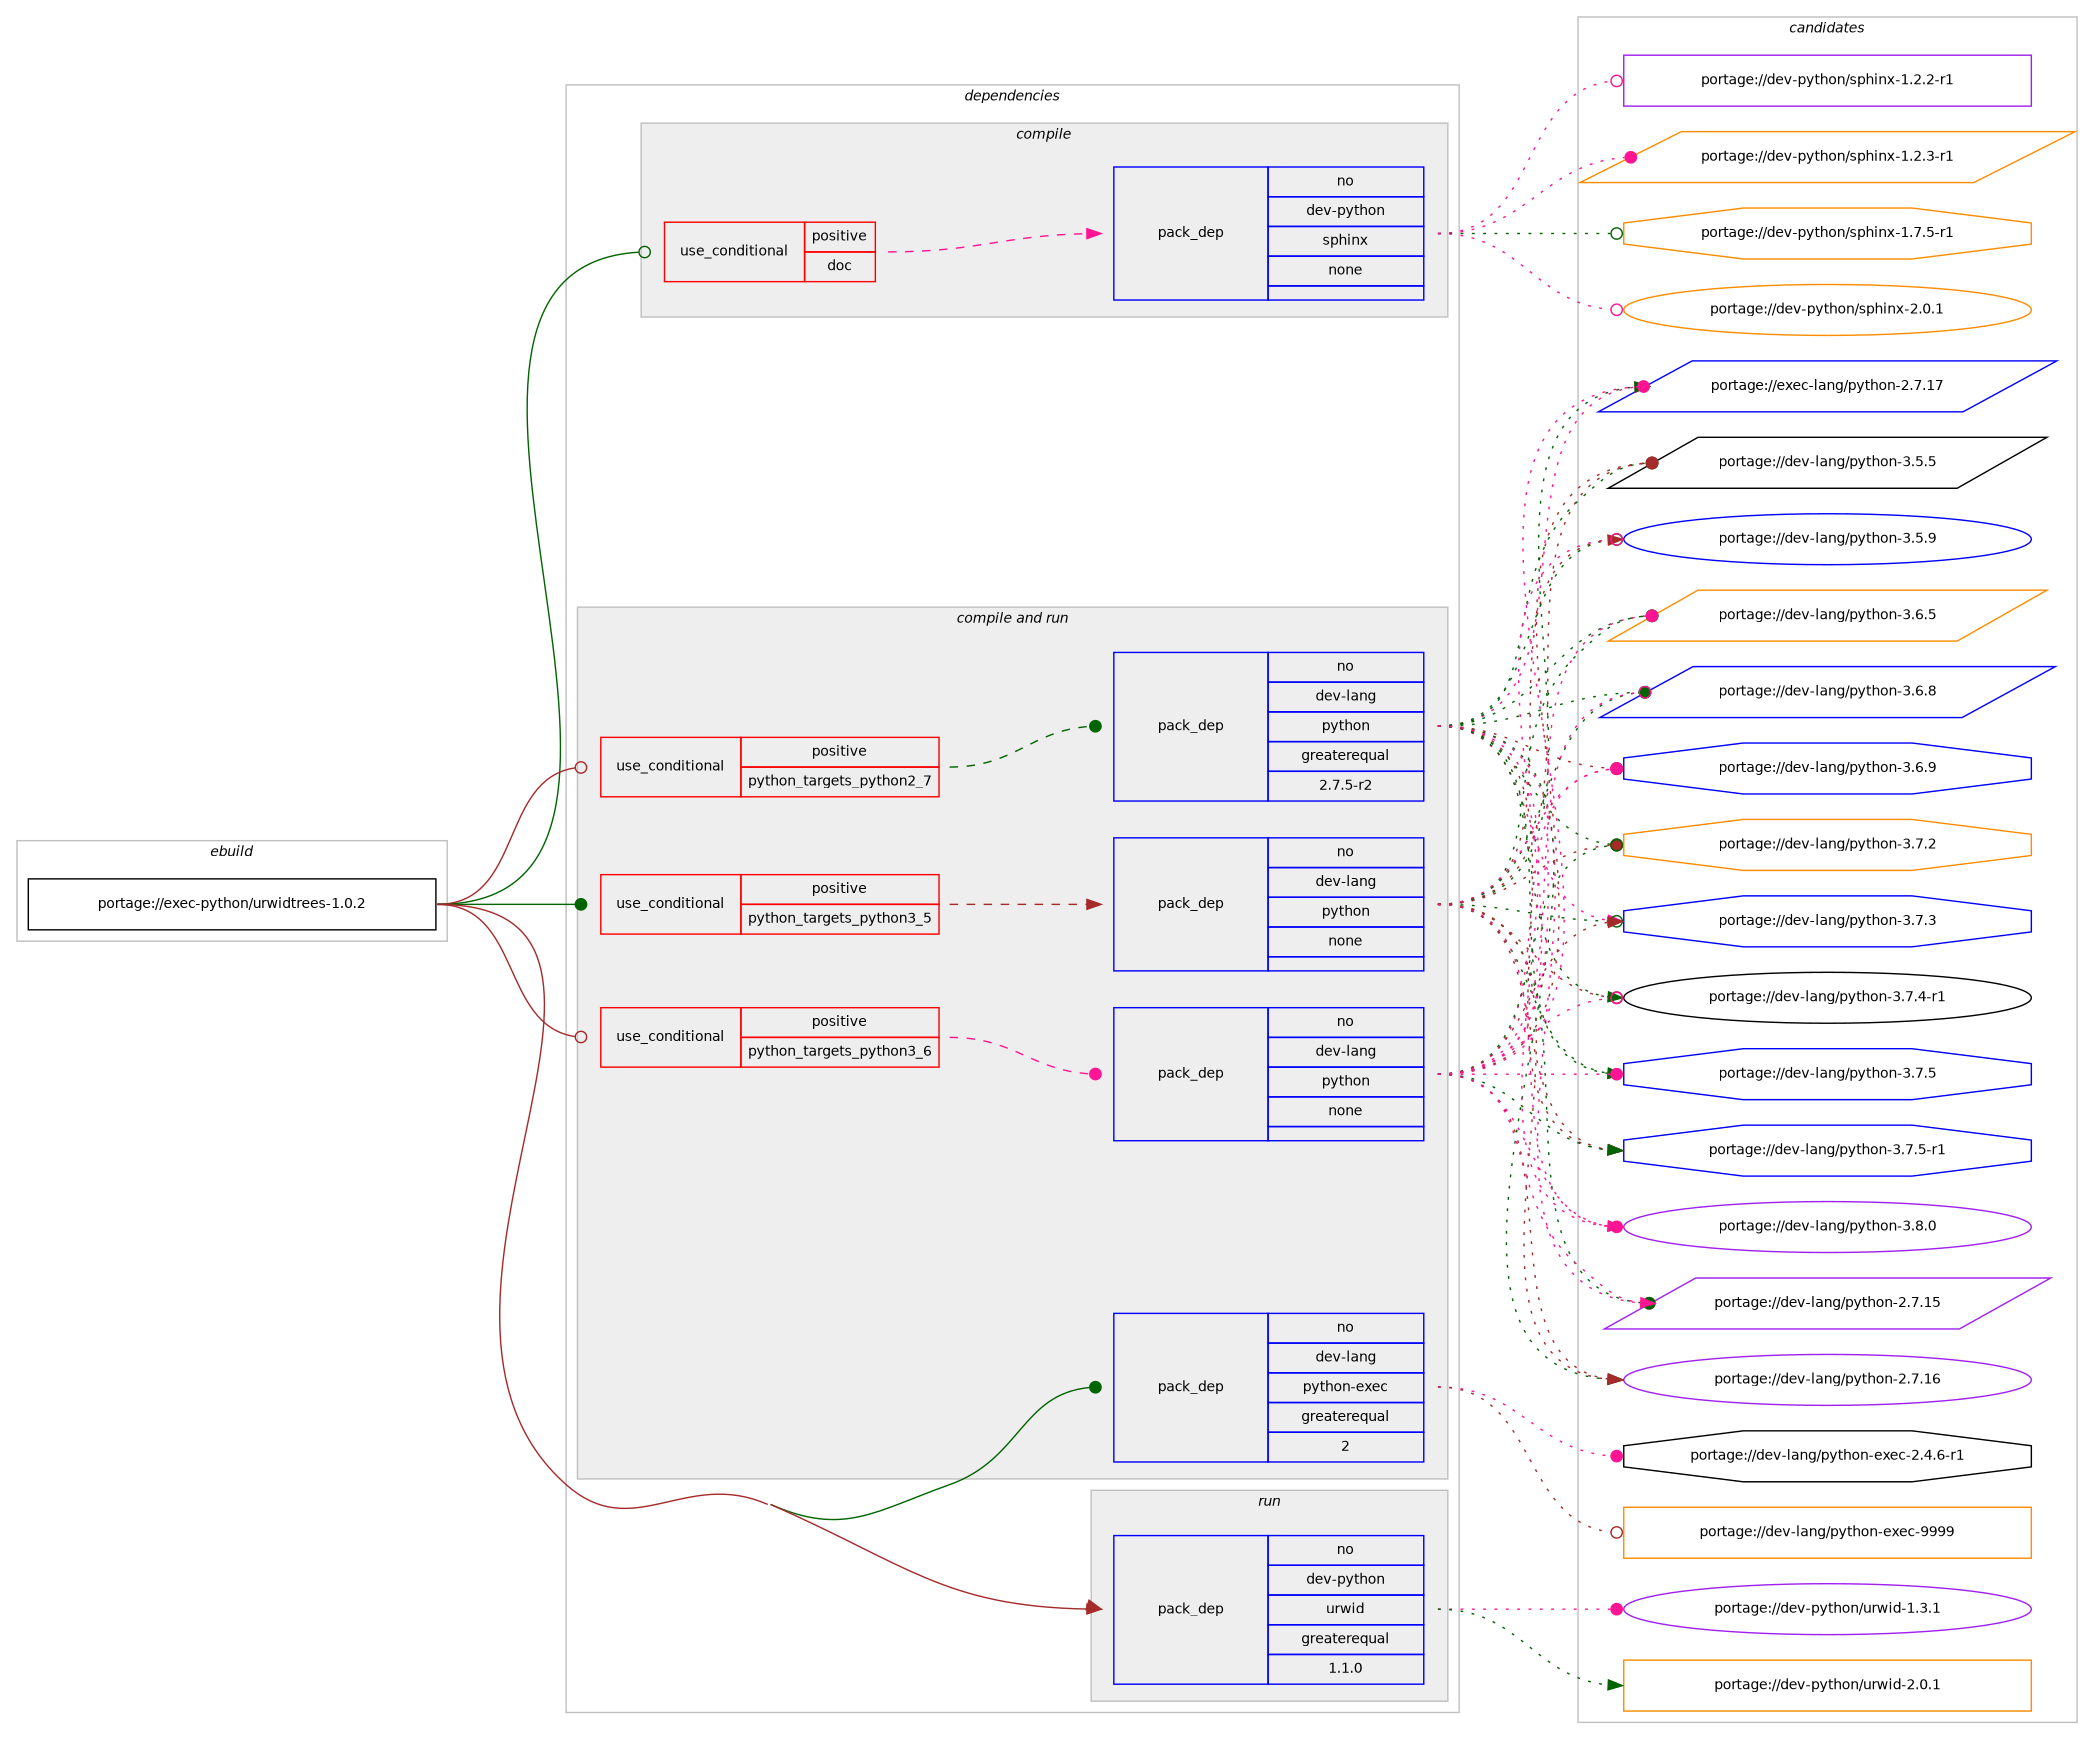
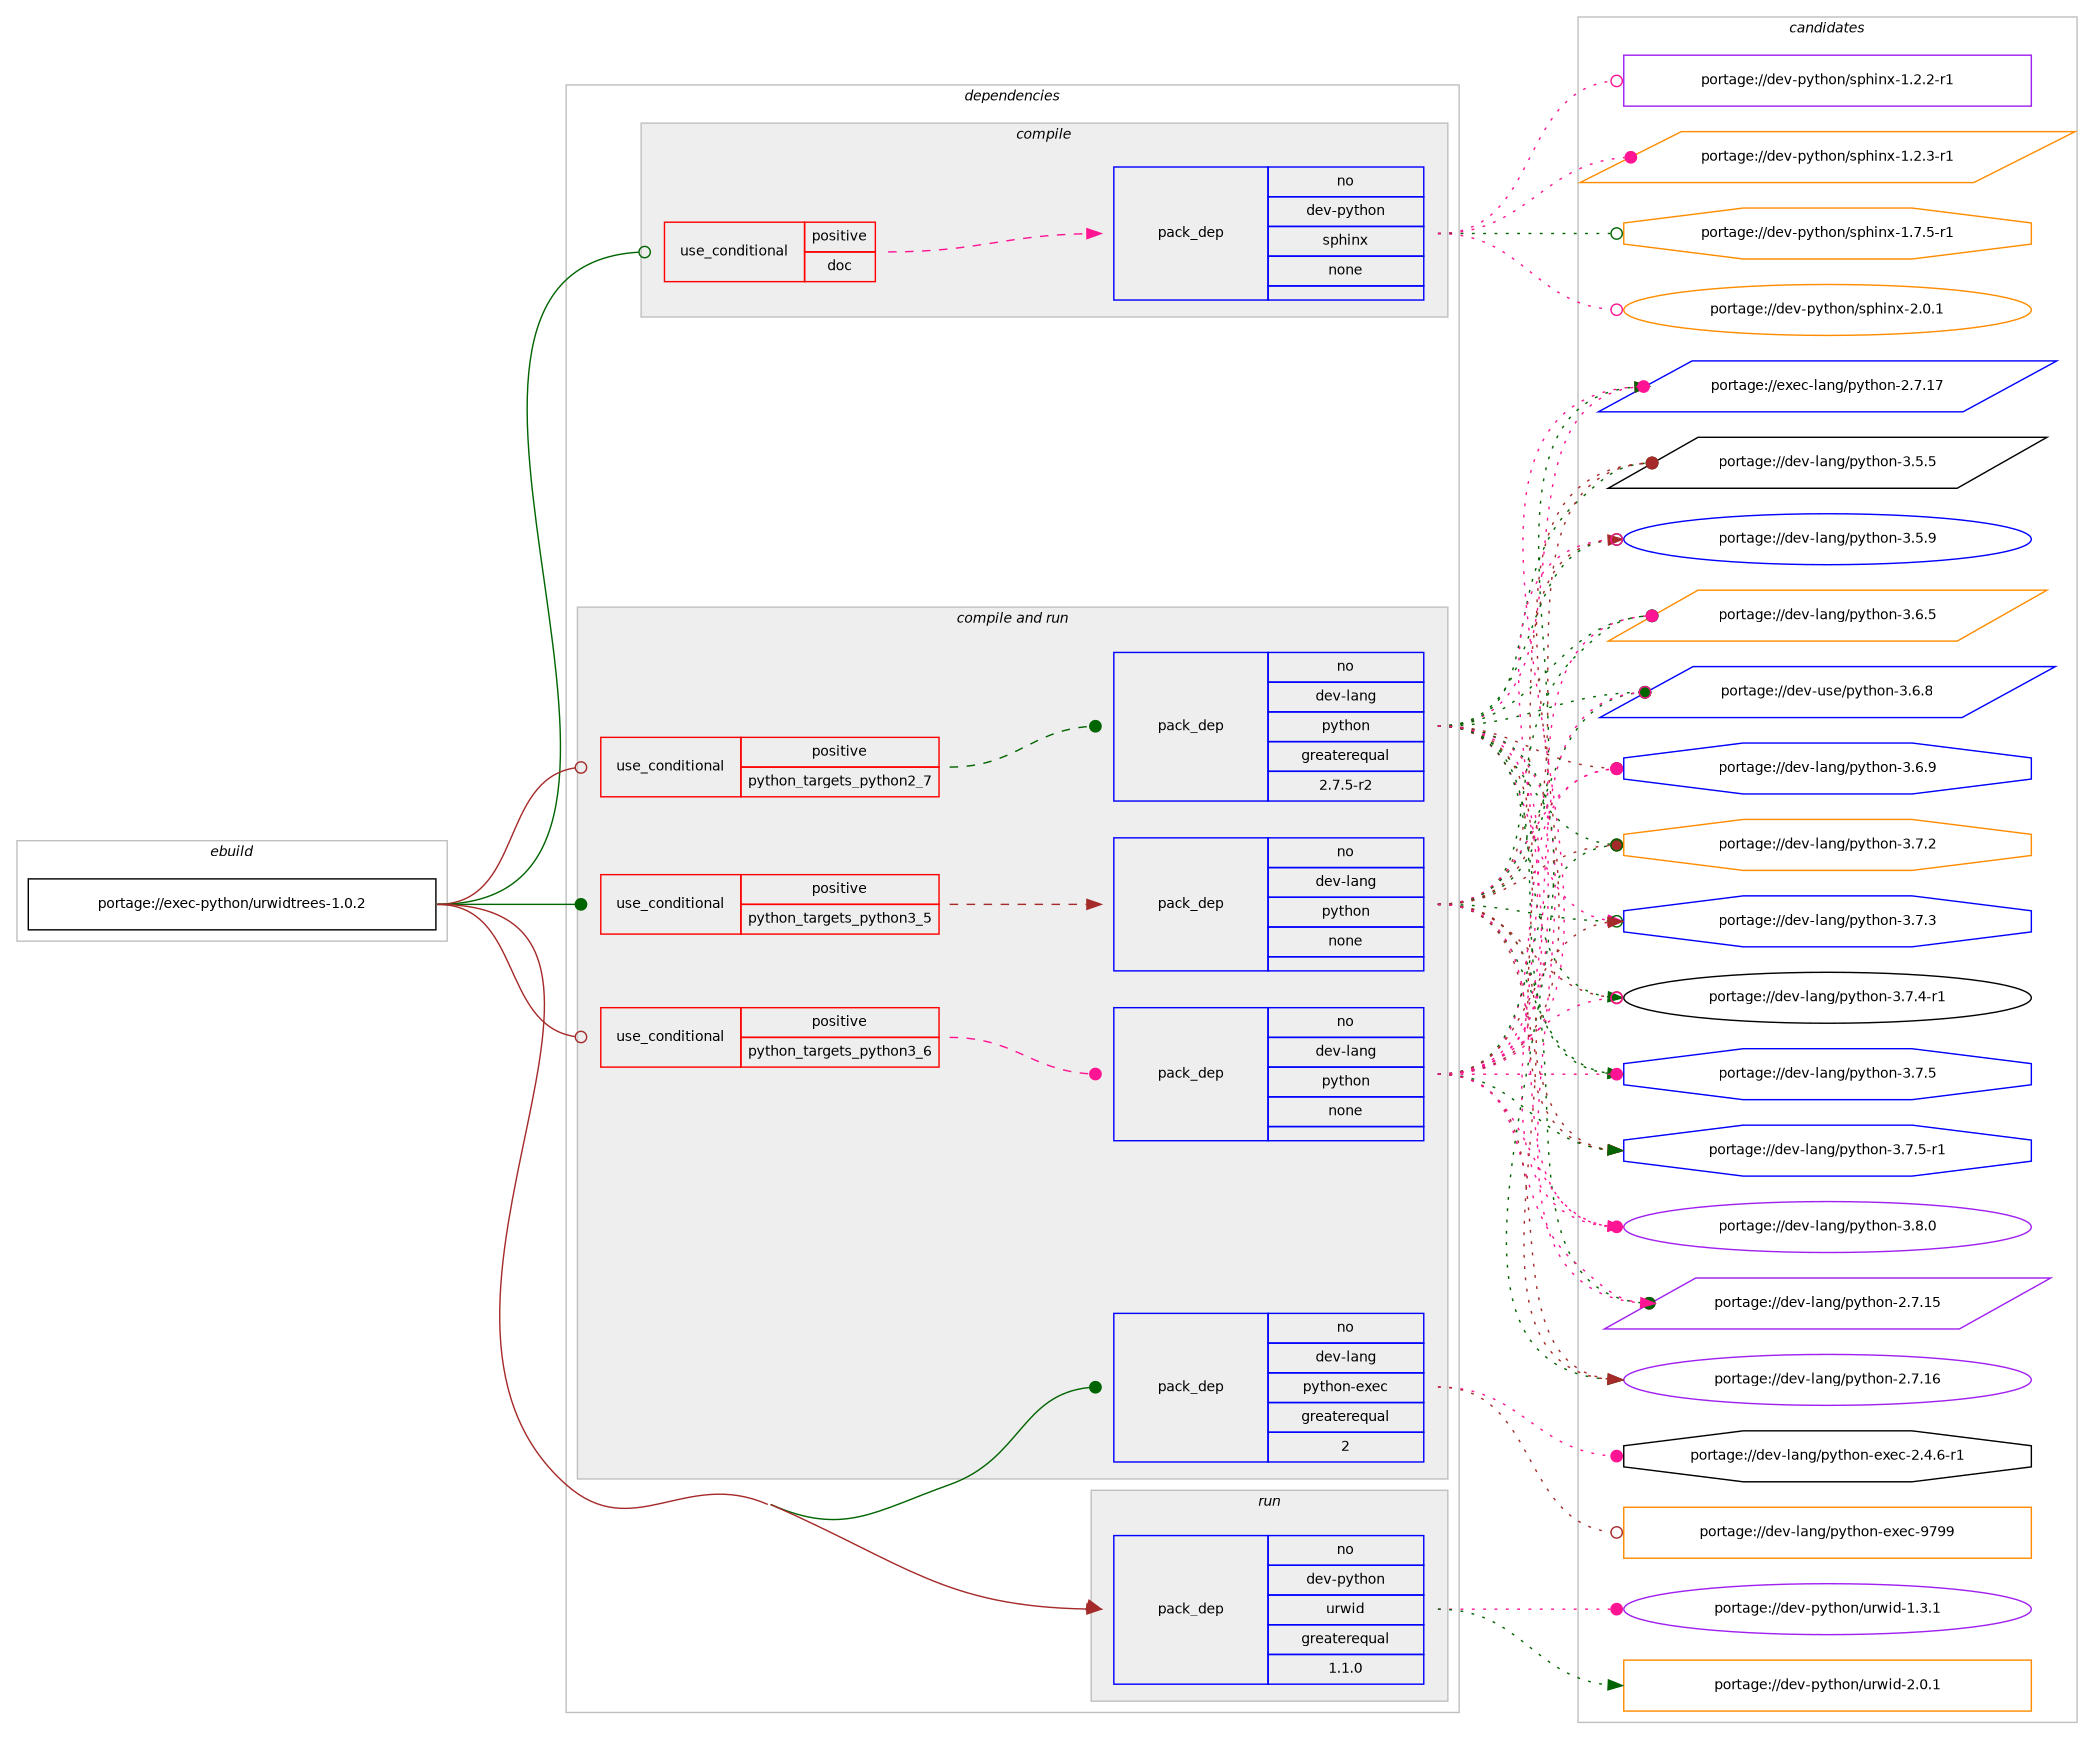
node "portage://dev-lang/python-3.6.8": label "portage://dev-lang/python-3.6.8" -> "portage://dev-use/python-3.6.8"
node "portage://dev-lang/python-exec-9999": label "portage://dev-lang/python-exec-9999" -> "portage://dev-lang/python-exec-9799"
